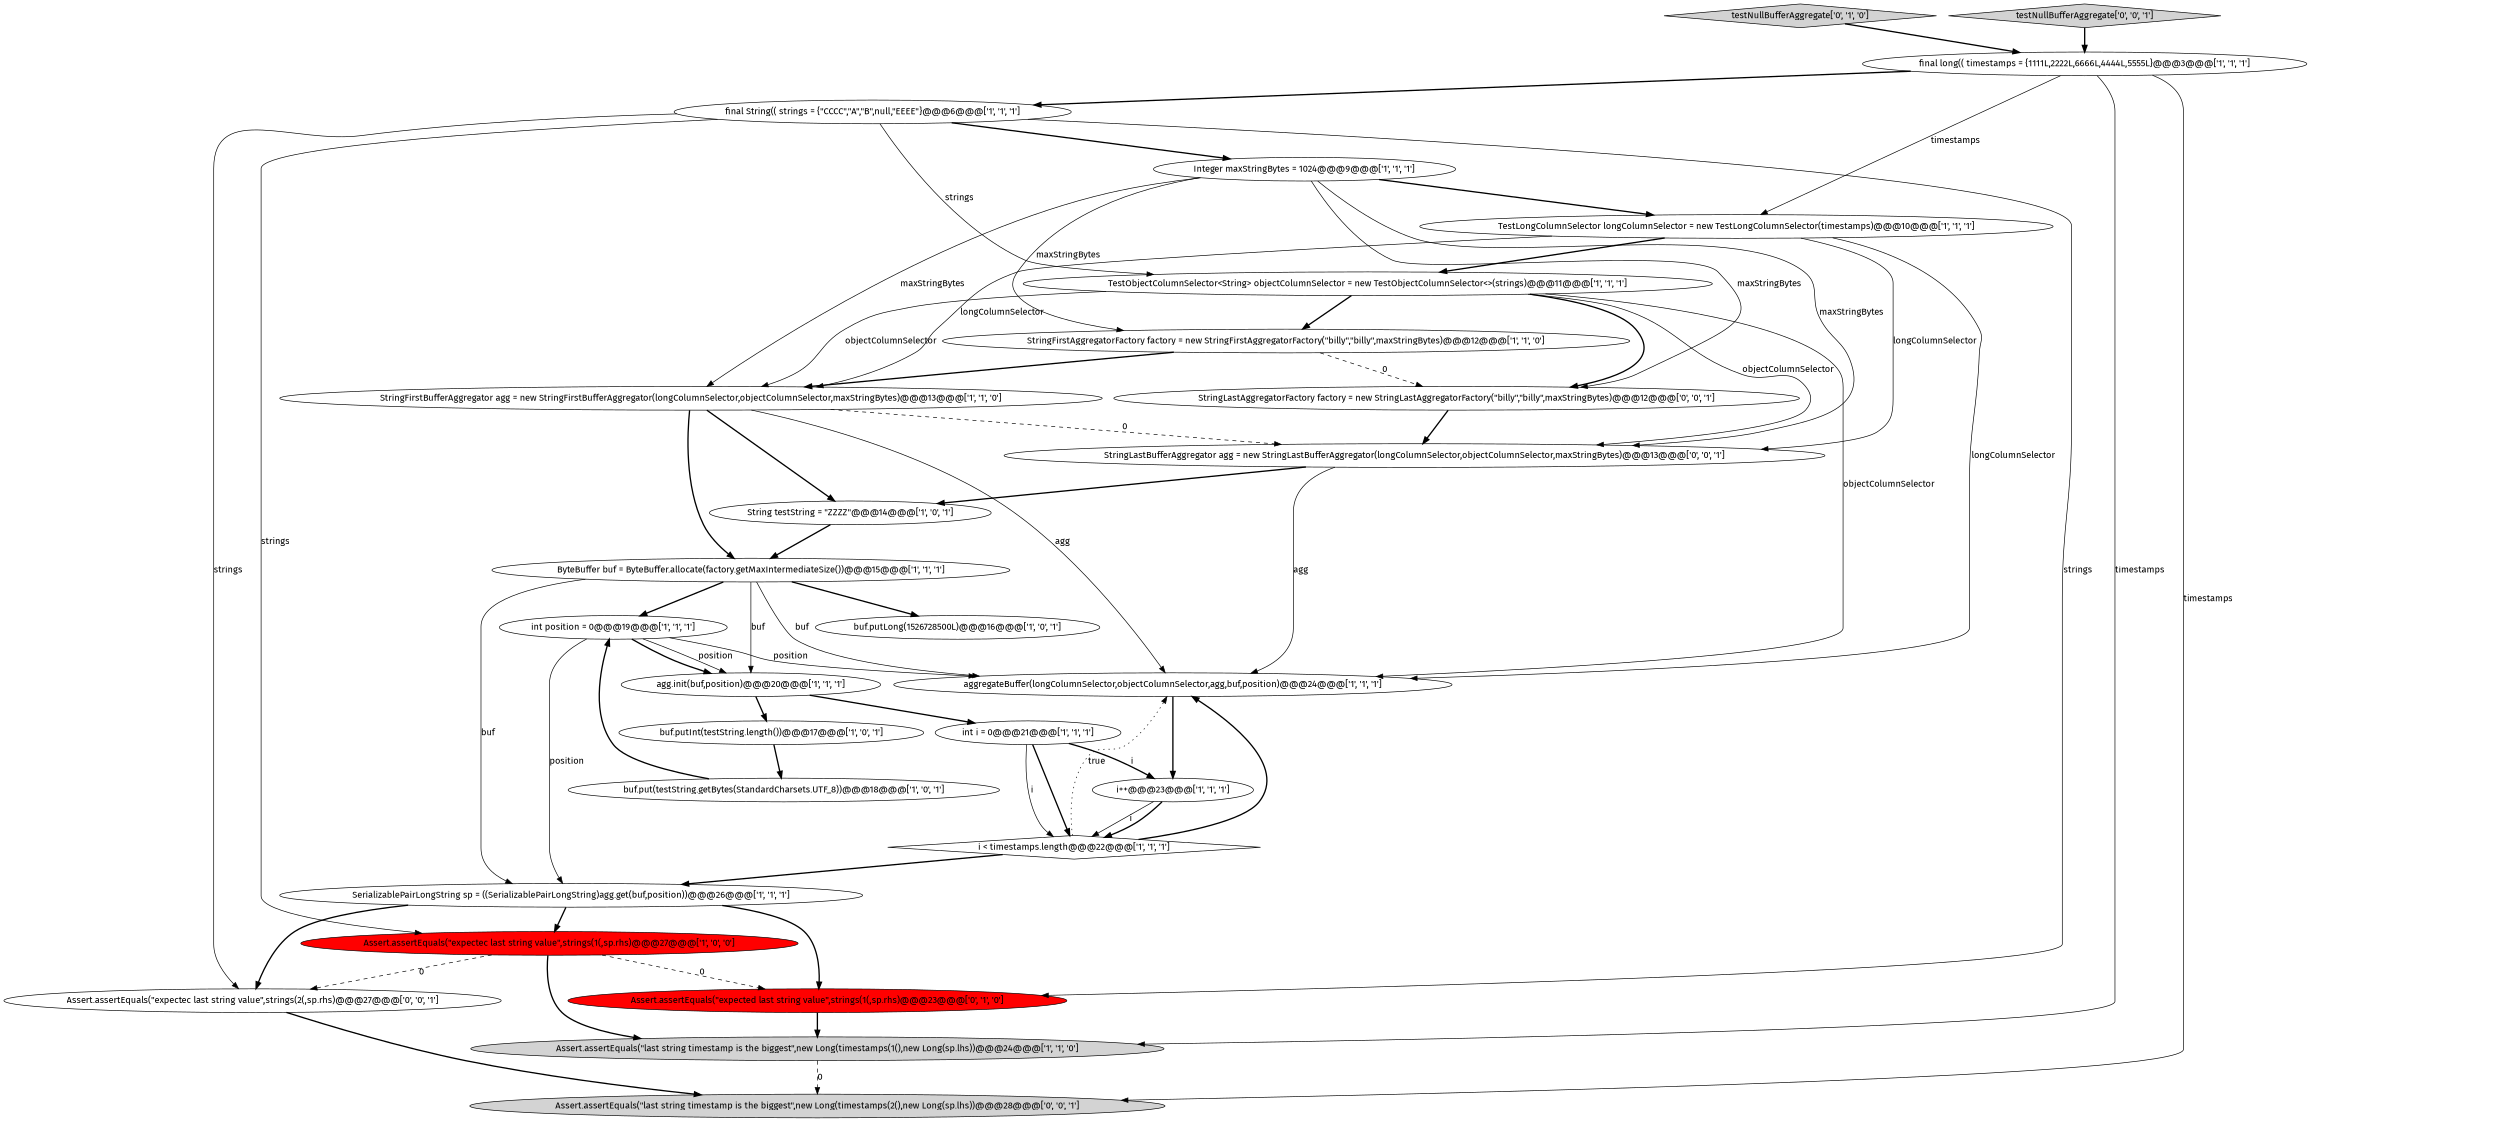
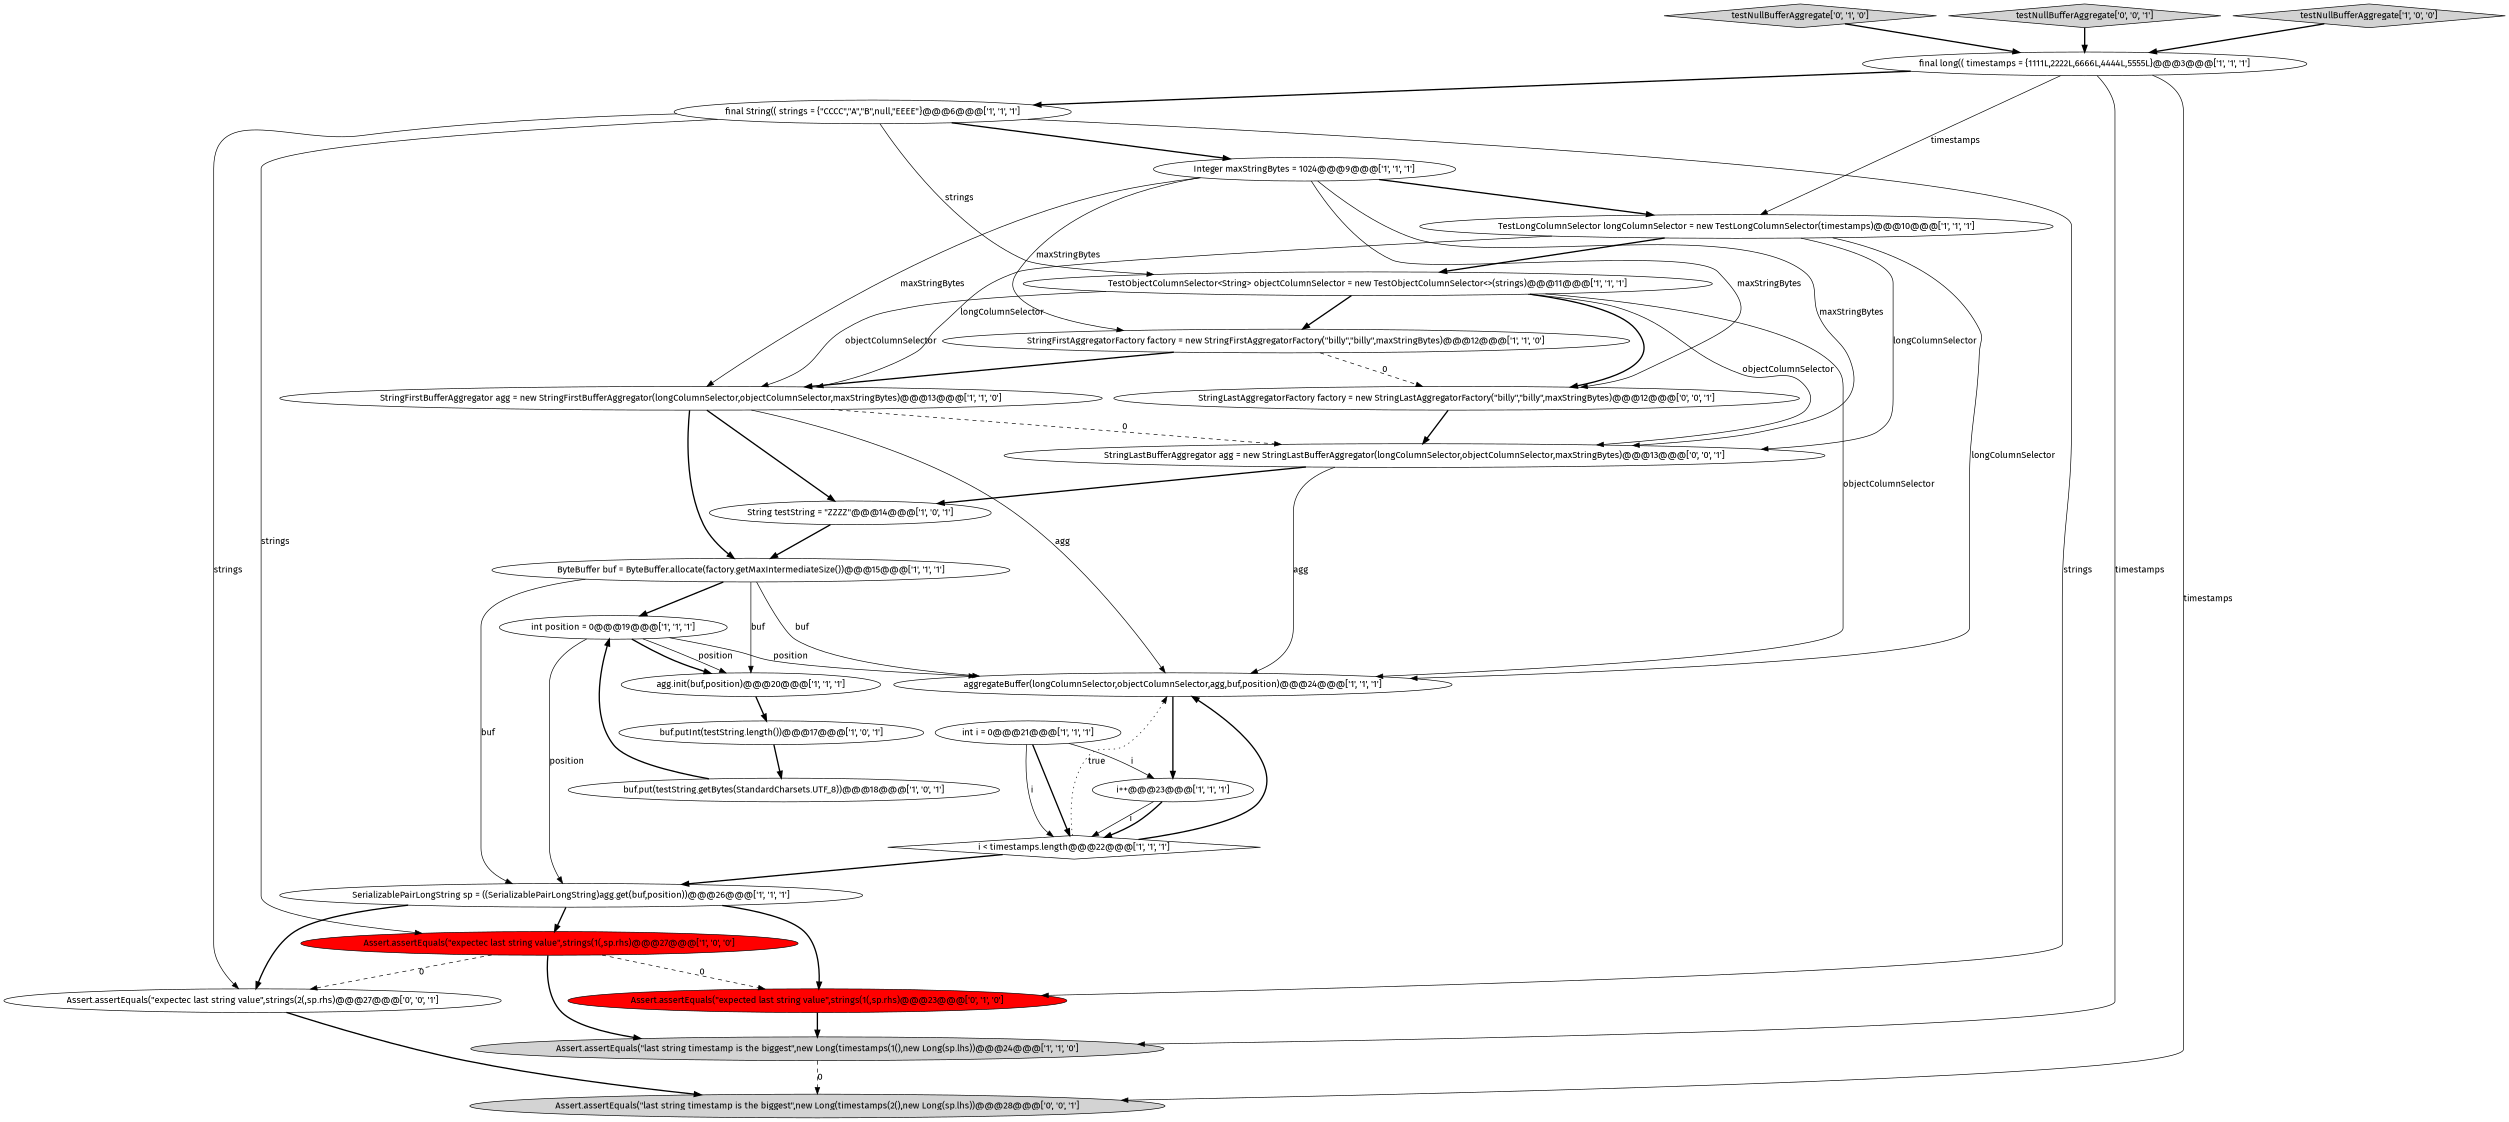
node "testNullBufferAggregate['1', '0', '0']": added
node "buf.putLong(1526728500L)@@@16@@@['1', '0', '1']": removed
edge "agg.init(buf,position)@@@20@@@['1', '1', '1']" -> "int i = 0@@@21@@@['1', '1', '1']": removed
edge "int i = 0@@@21@@@['1', '1', '1']" -> "i++@@@23@@@['1', '1', '1']": style bold -> solid
